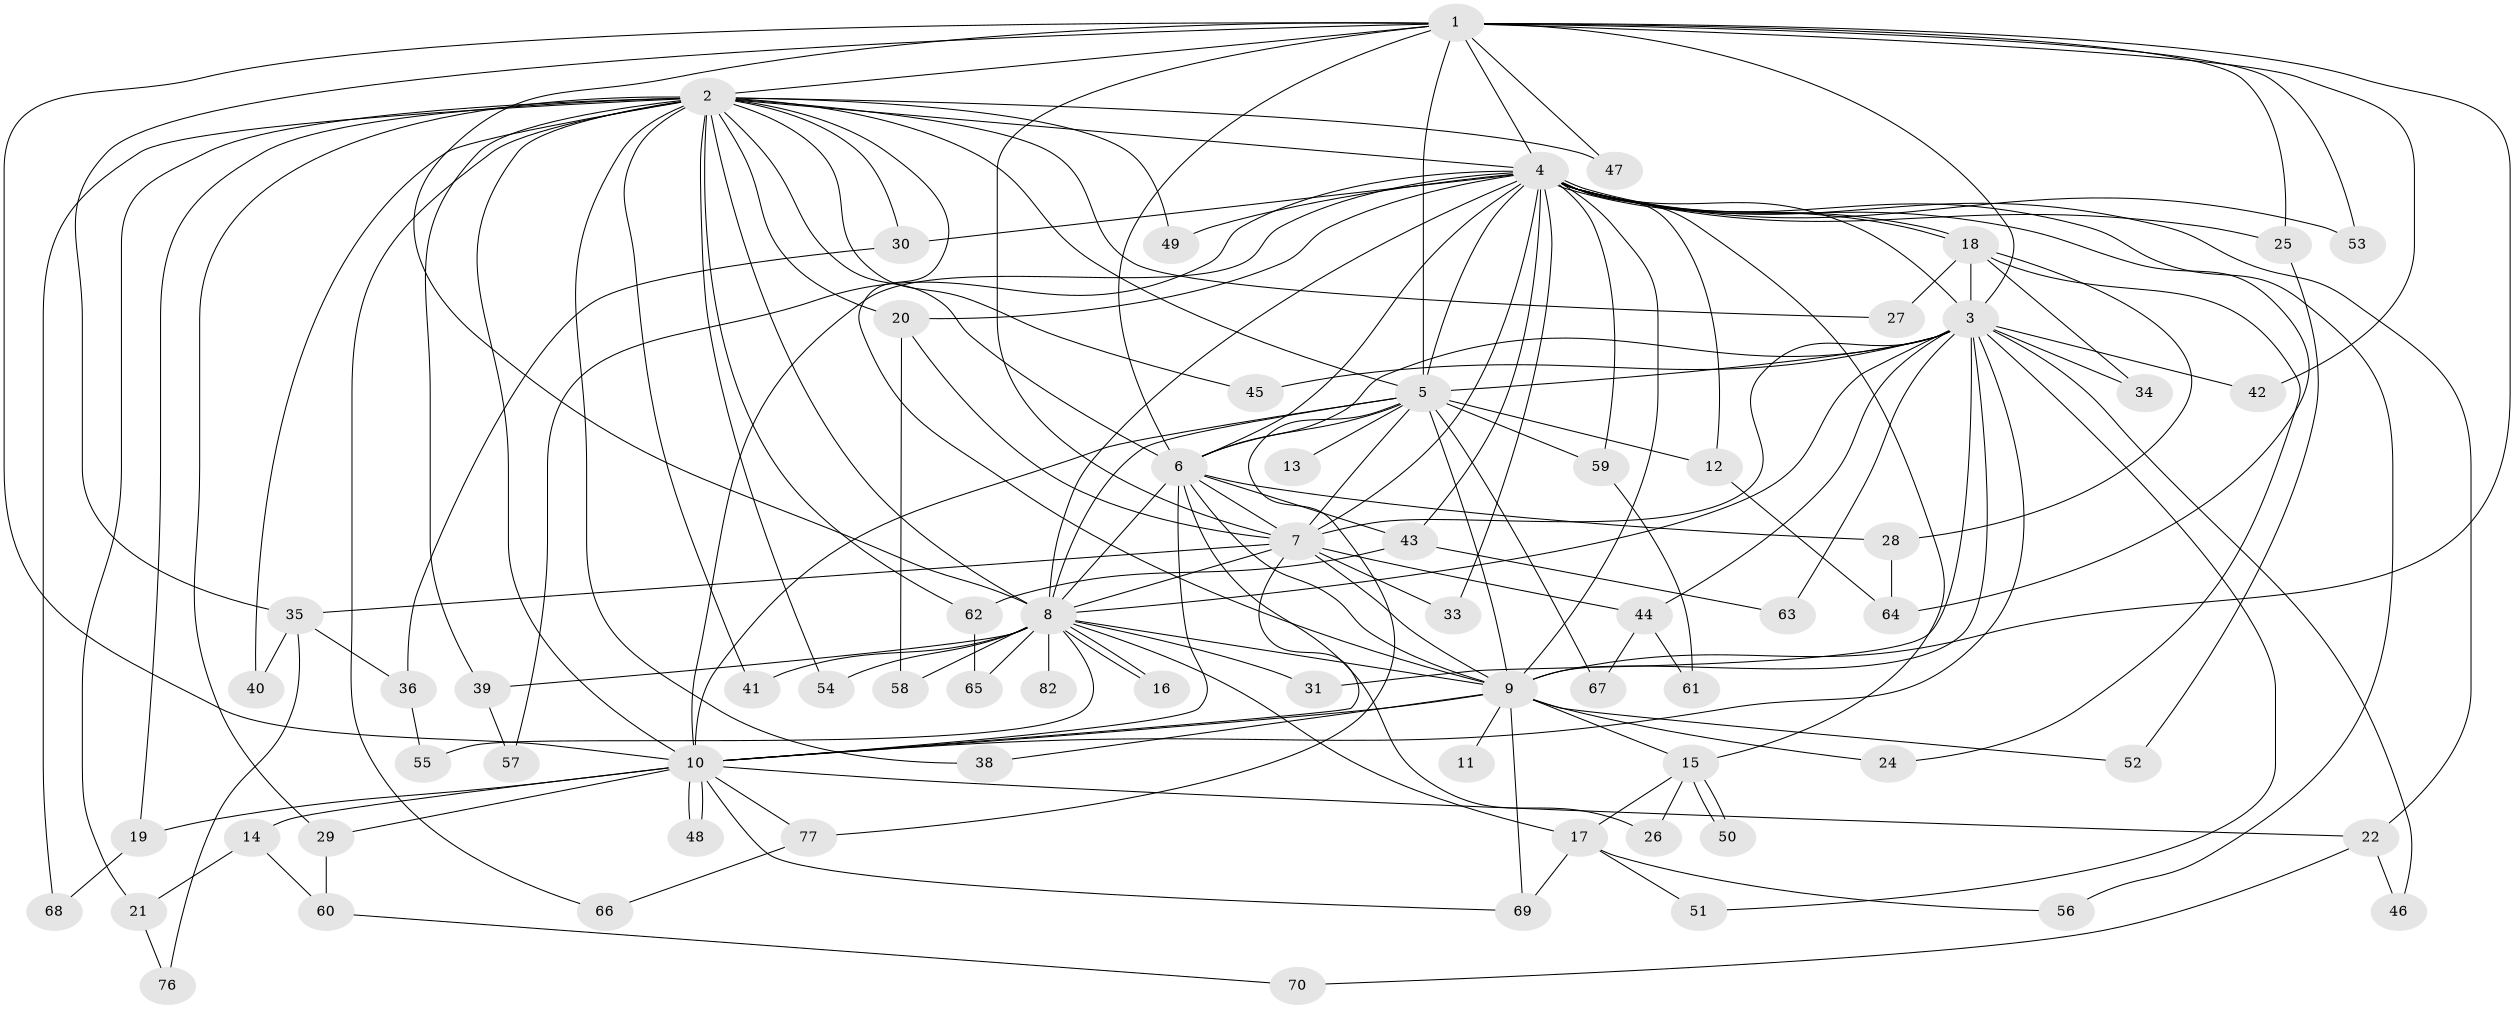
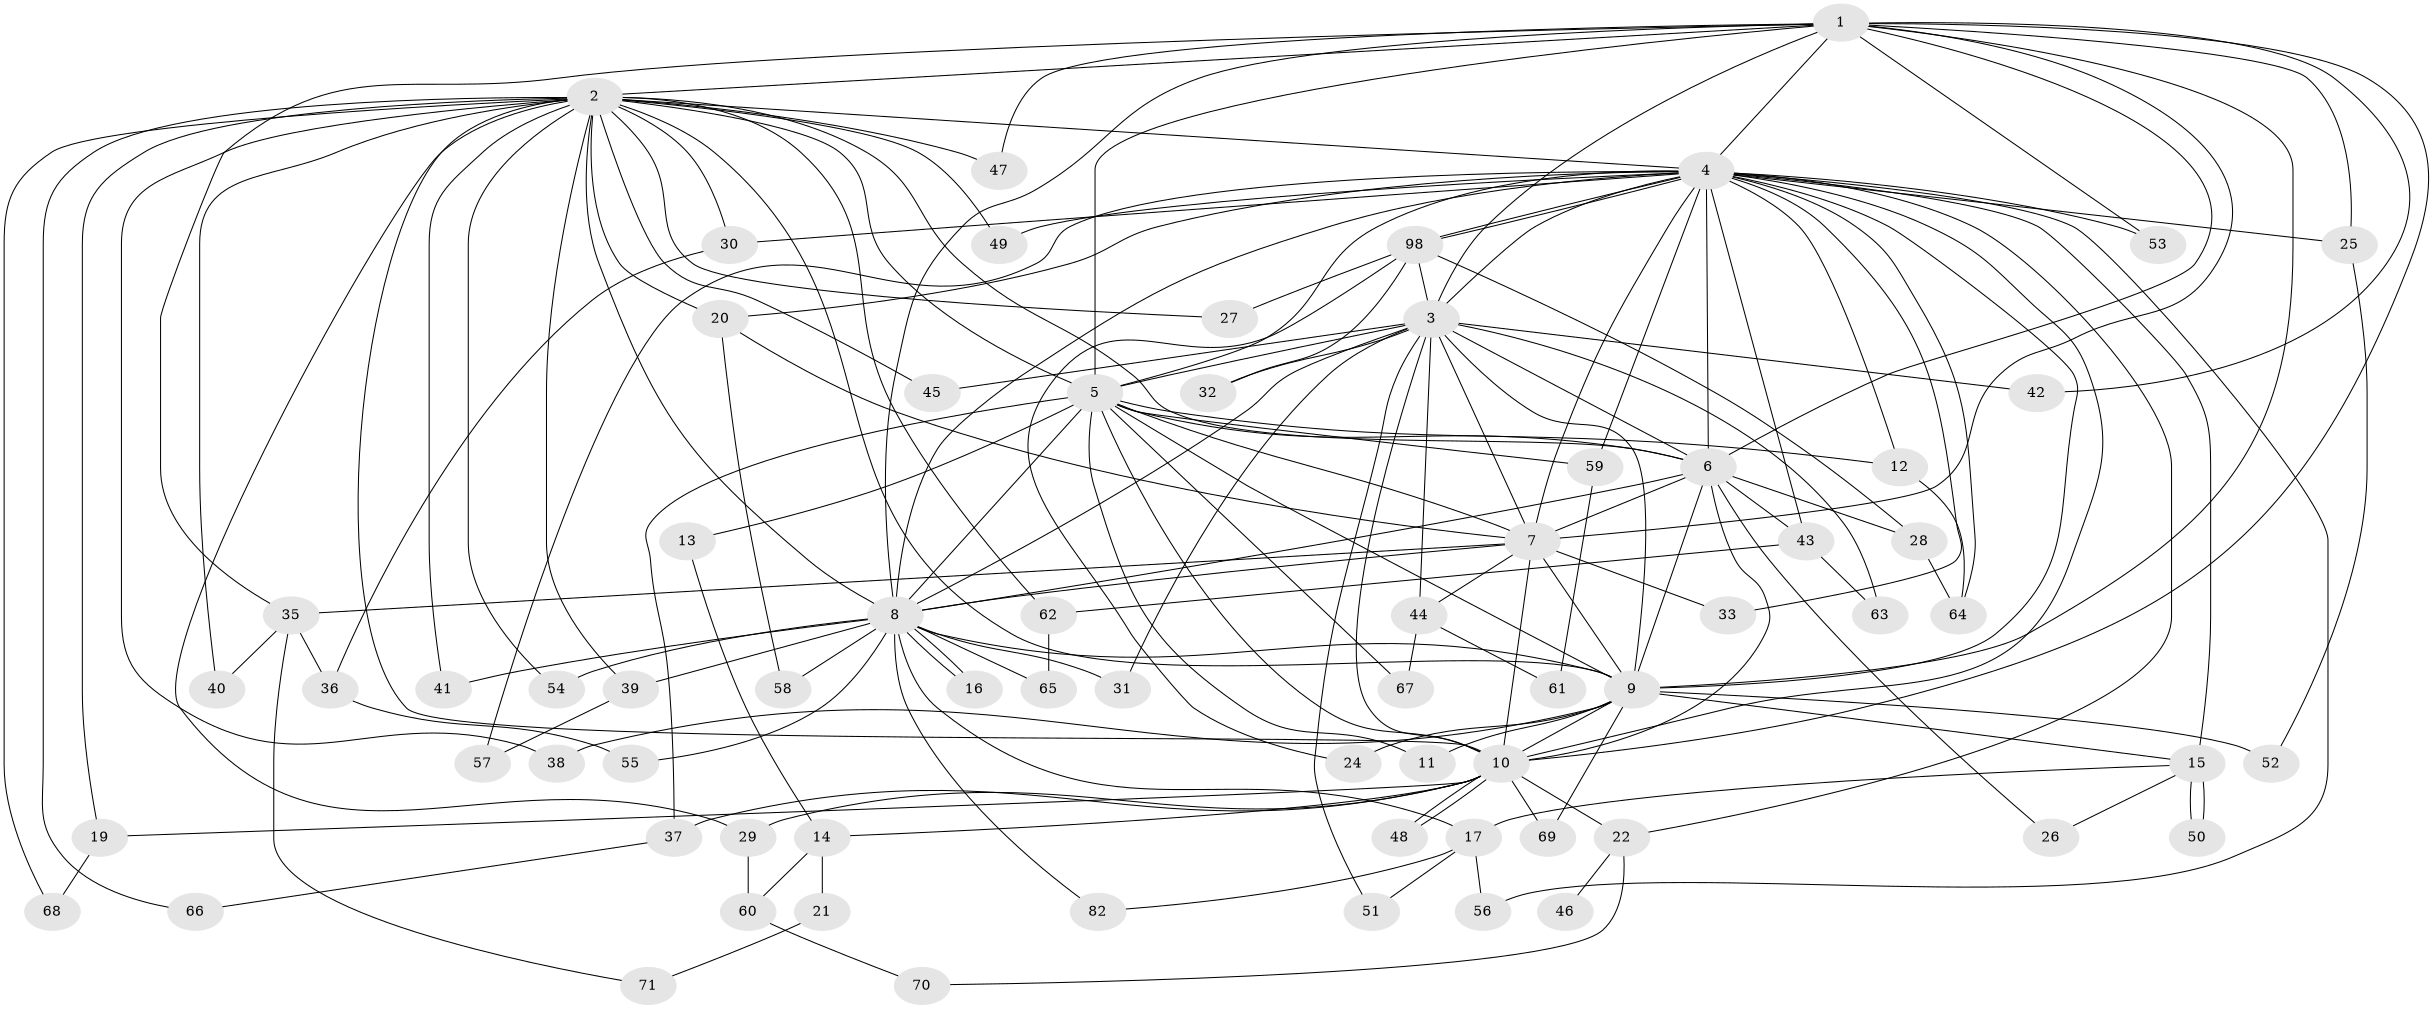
node "18": label "18" -> "98"
edge "2" -- "21": removed
node "34": label "34" -> "32"
edge "3" -- "46": removed
edge "5" -- "11": added
edge "13" -- "14": added
node "77": label "77" -> "37"
edge "17" -- "69": now "17" -- "82"
node "76": label "76" -> "71"
